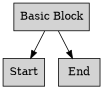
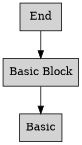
edge "Basic Block" -> "End": reversed
node "Start": label "Start" -> "Basic"
